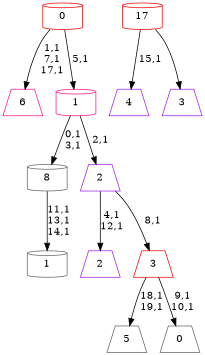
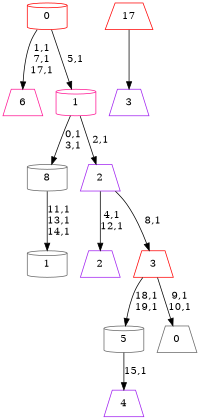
node "17": shape cylinder -> trapezium
edge "17" -> "4": now "5" -> "4"
node "5": shape trapezium -> cylinder
